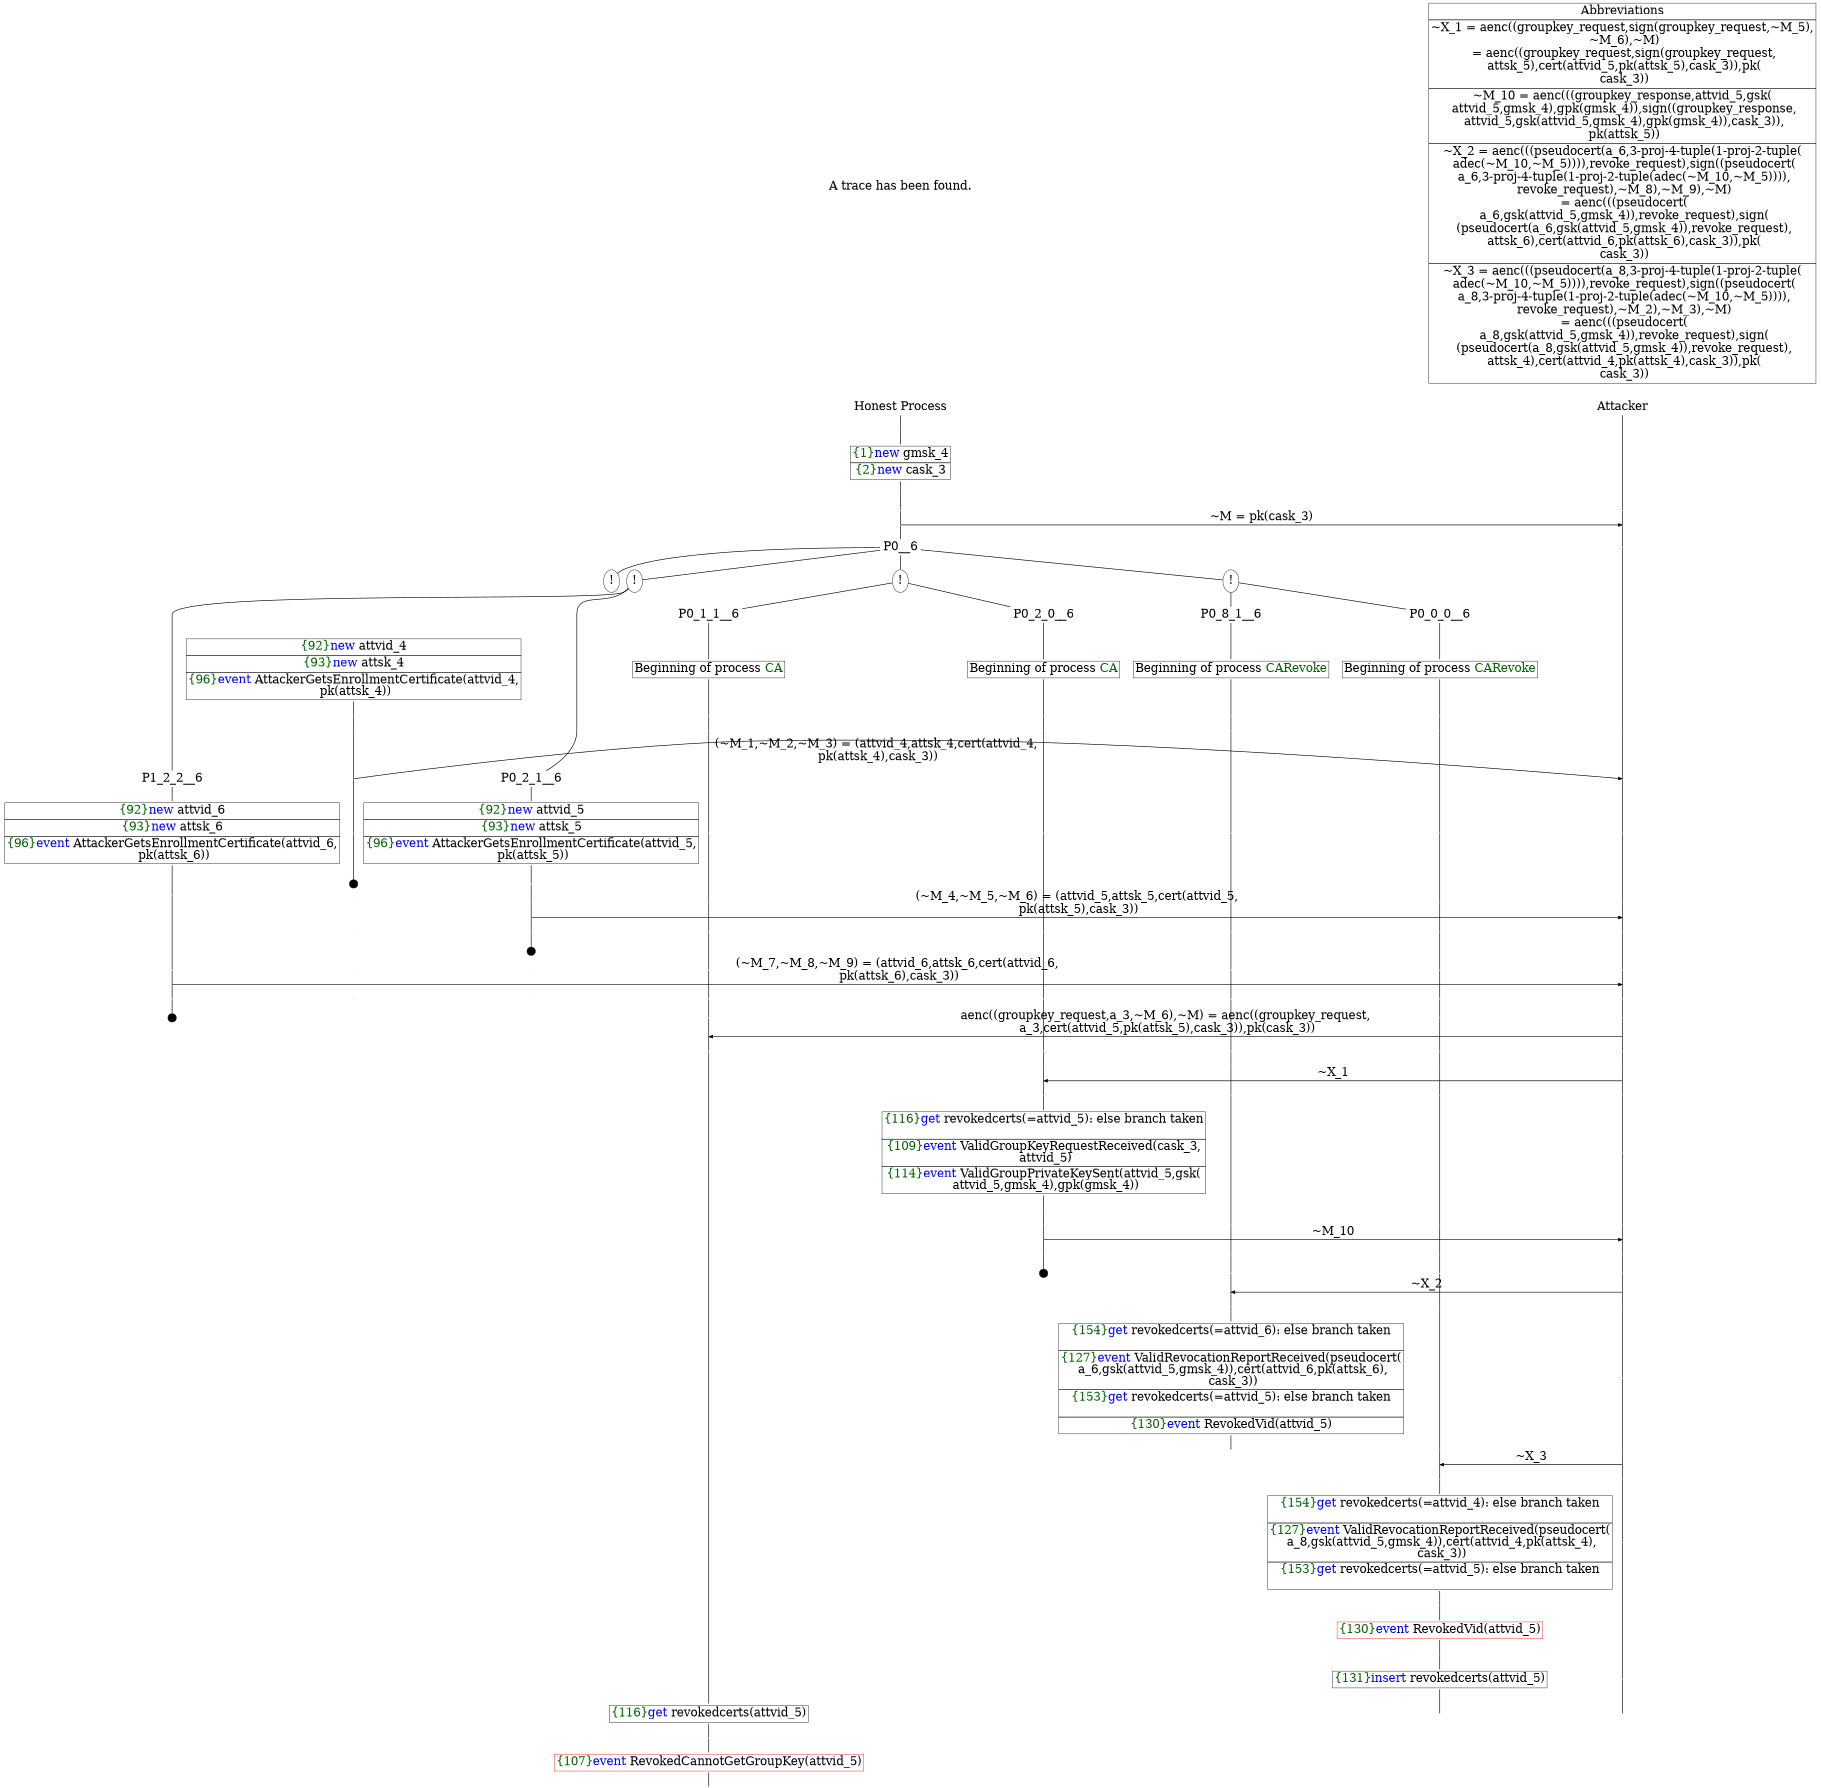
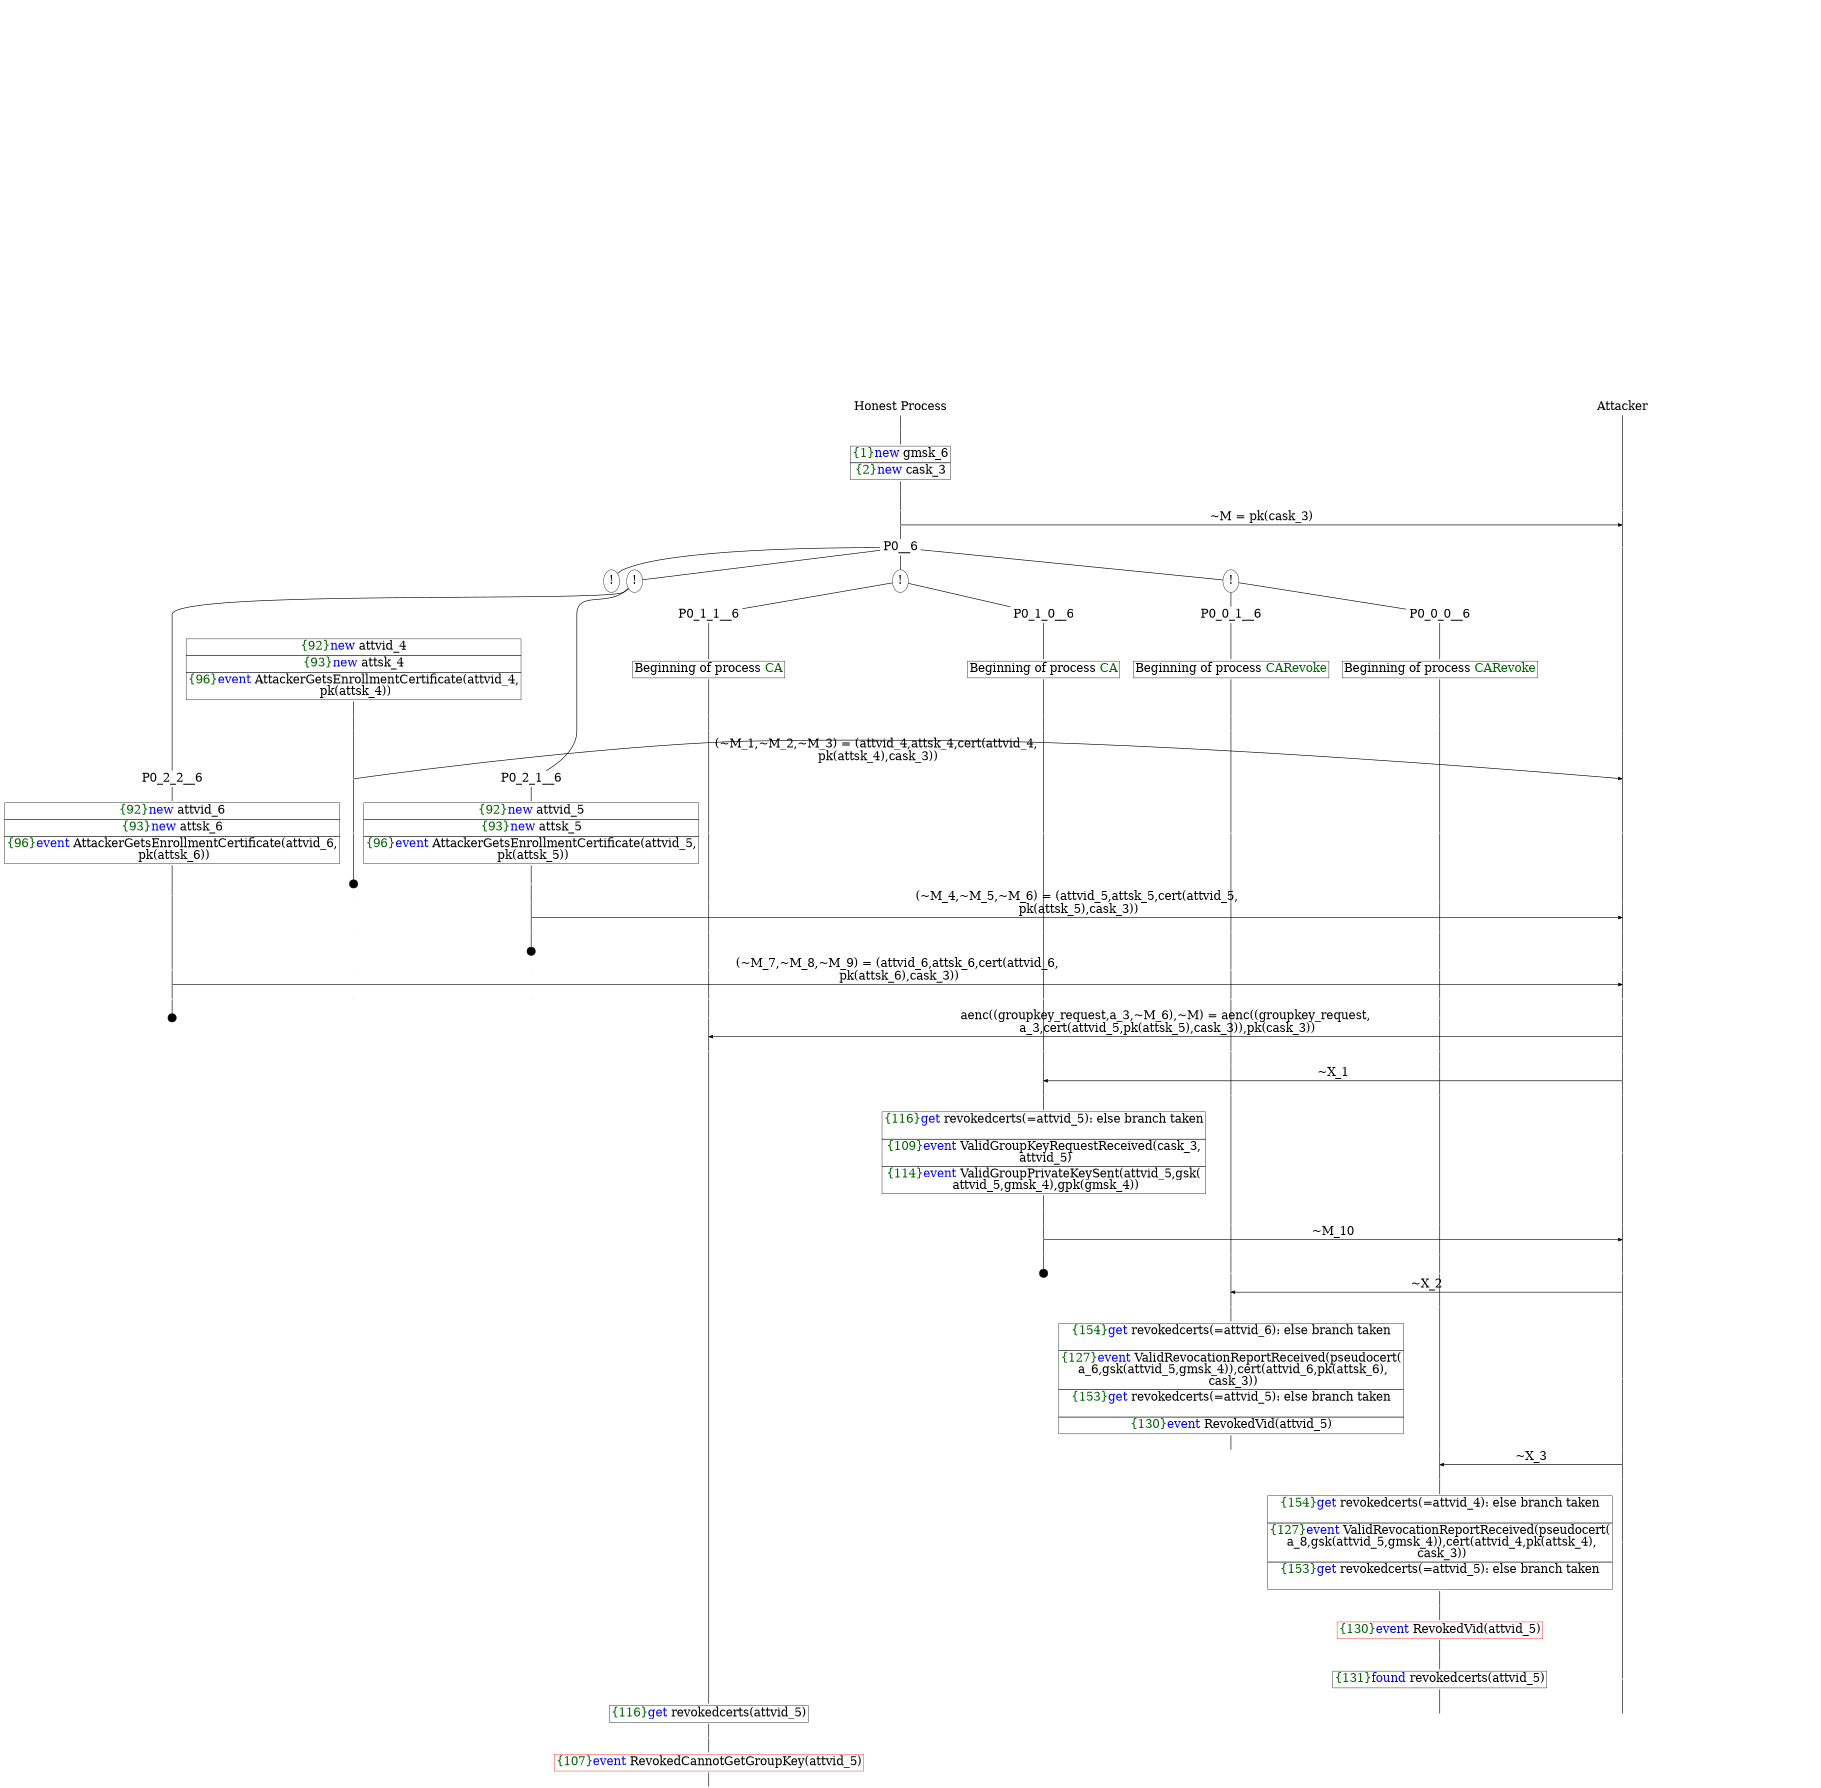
node "A trace has been found.": removed
node "Abbreviations": removed
node "{1}": text "gmsk_4" -> "gmsk_6"
node "P0_2_0__6": label "P0_2_0__6" -> "P0_1_0__6"
node "P0_8_1__6": label "P0_8_1__6" -> "P0_0_1__6"
node "P1_2_2__6": label "P1_2_2__6" -> "P0_2_2__6"
node "{131}": text "insert" -> "found"
